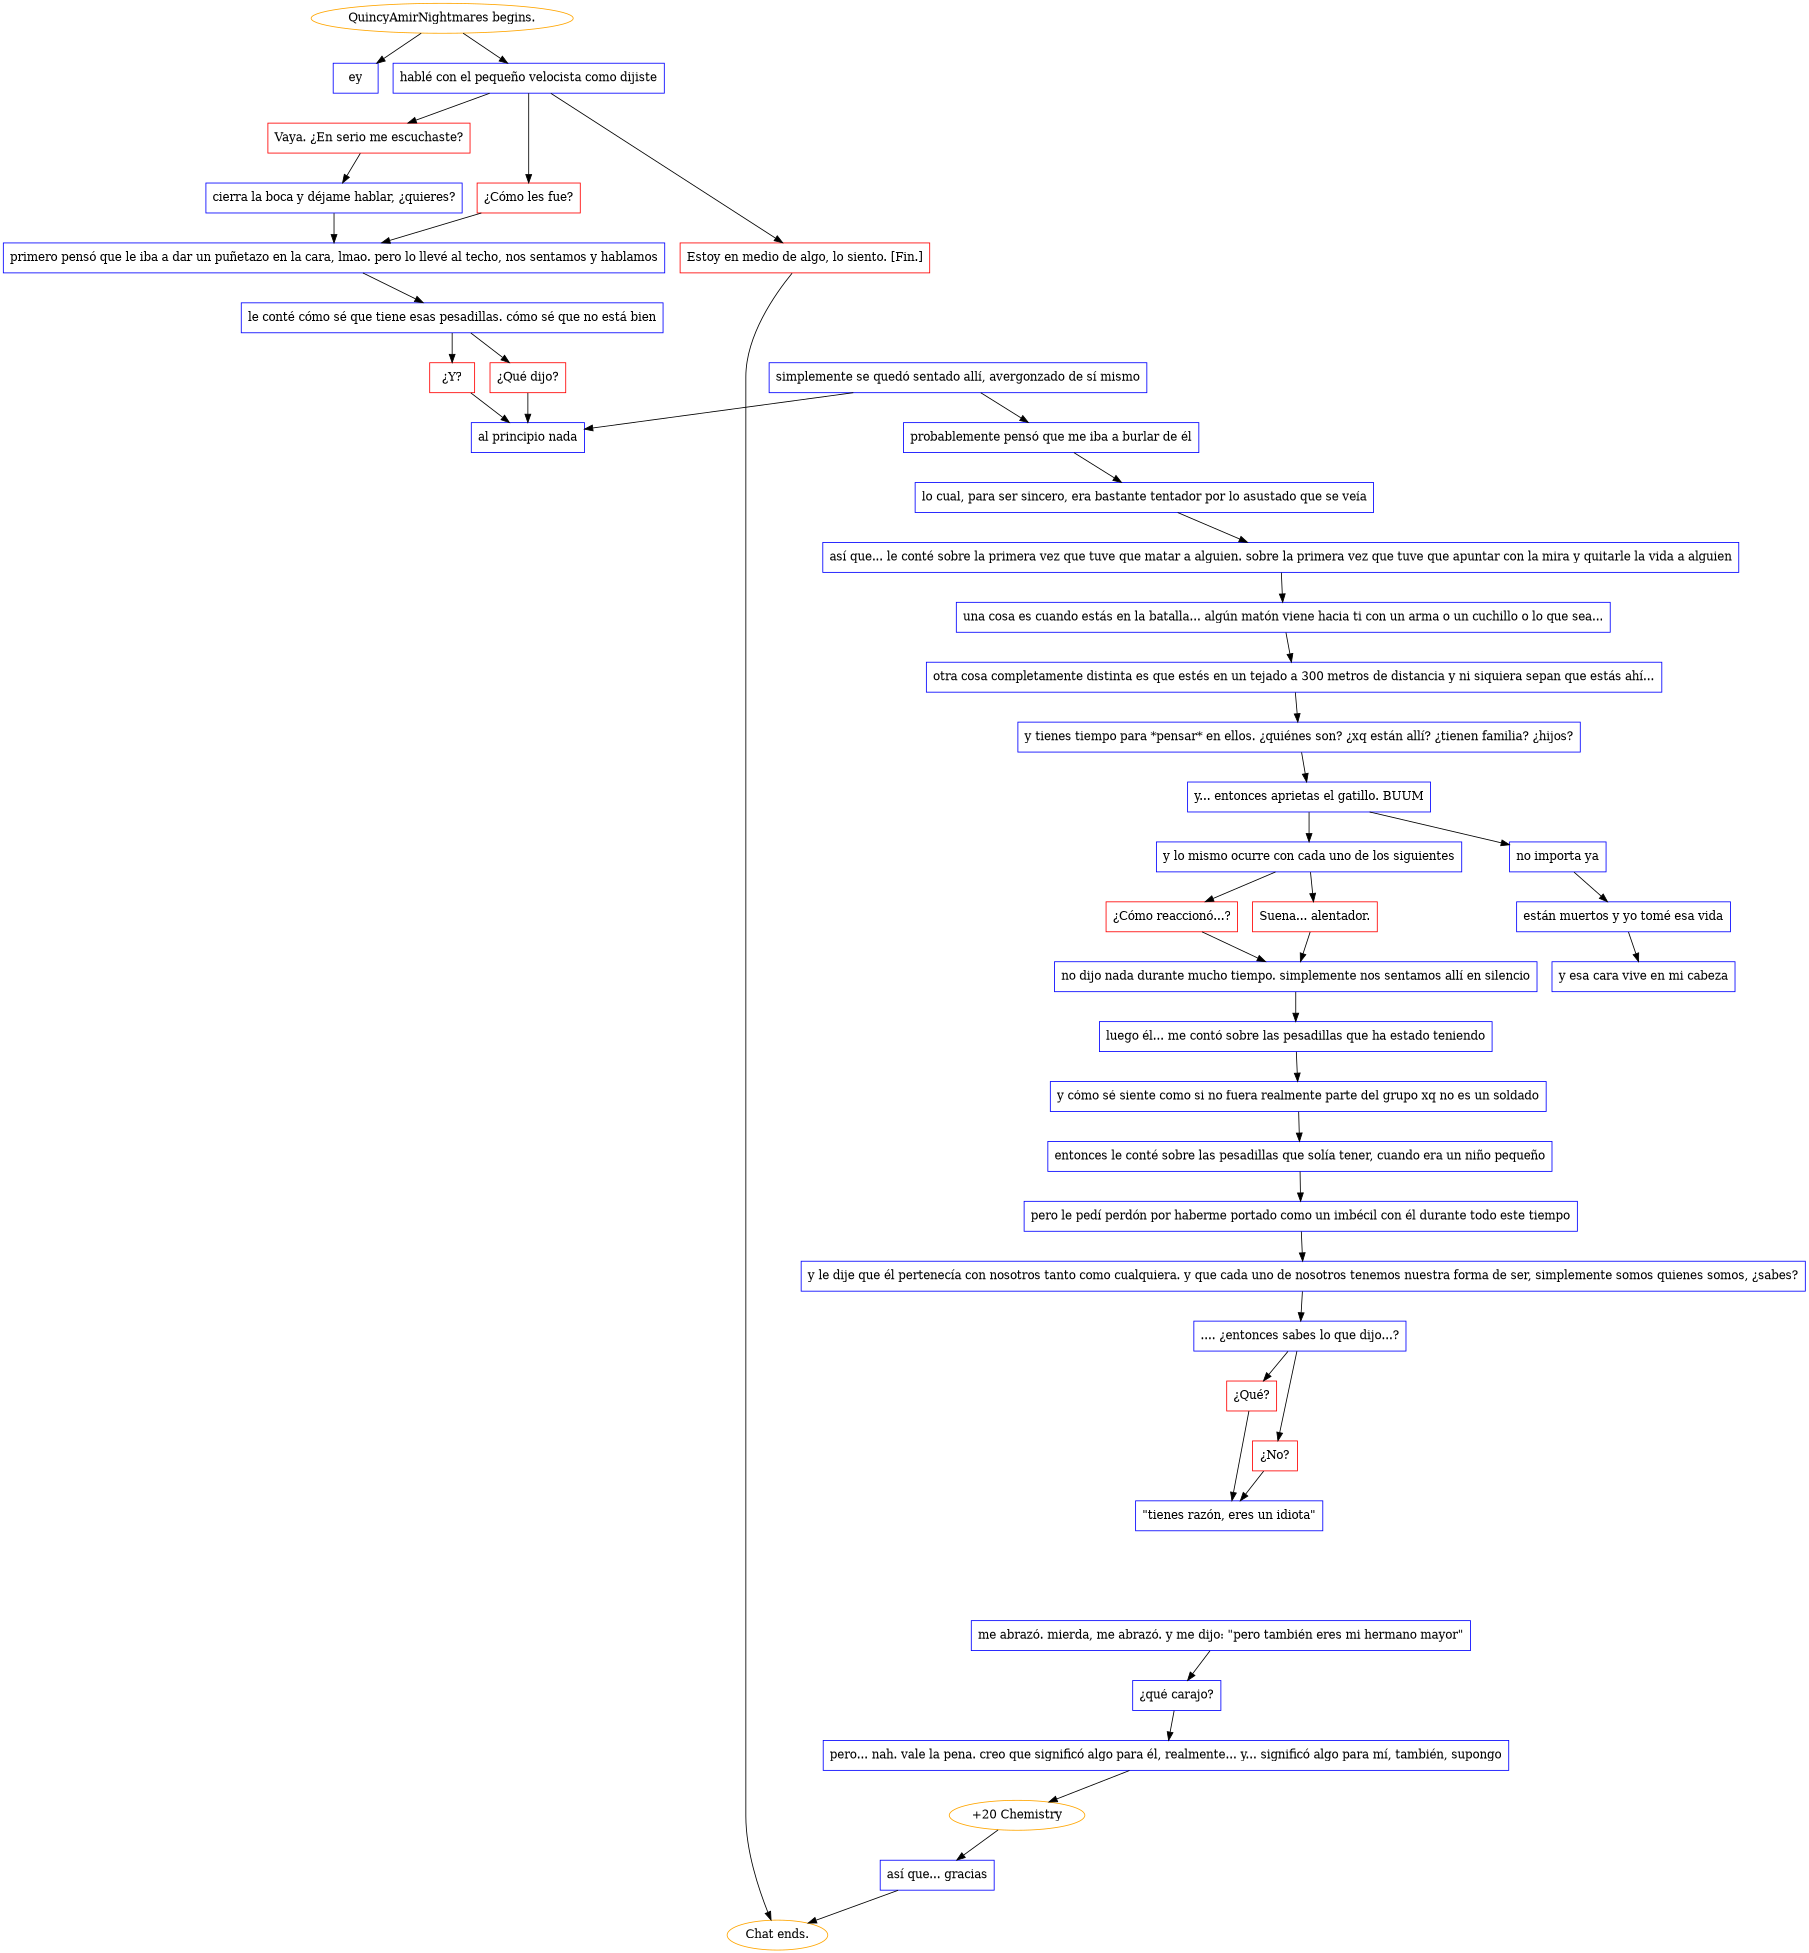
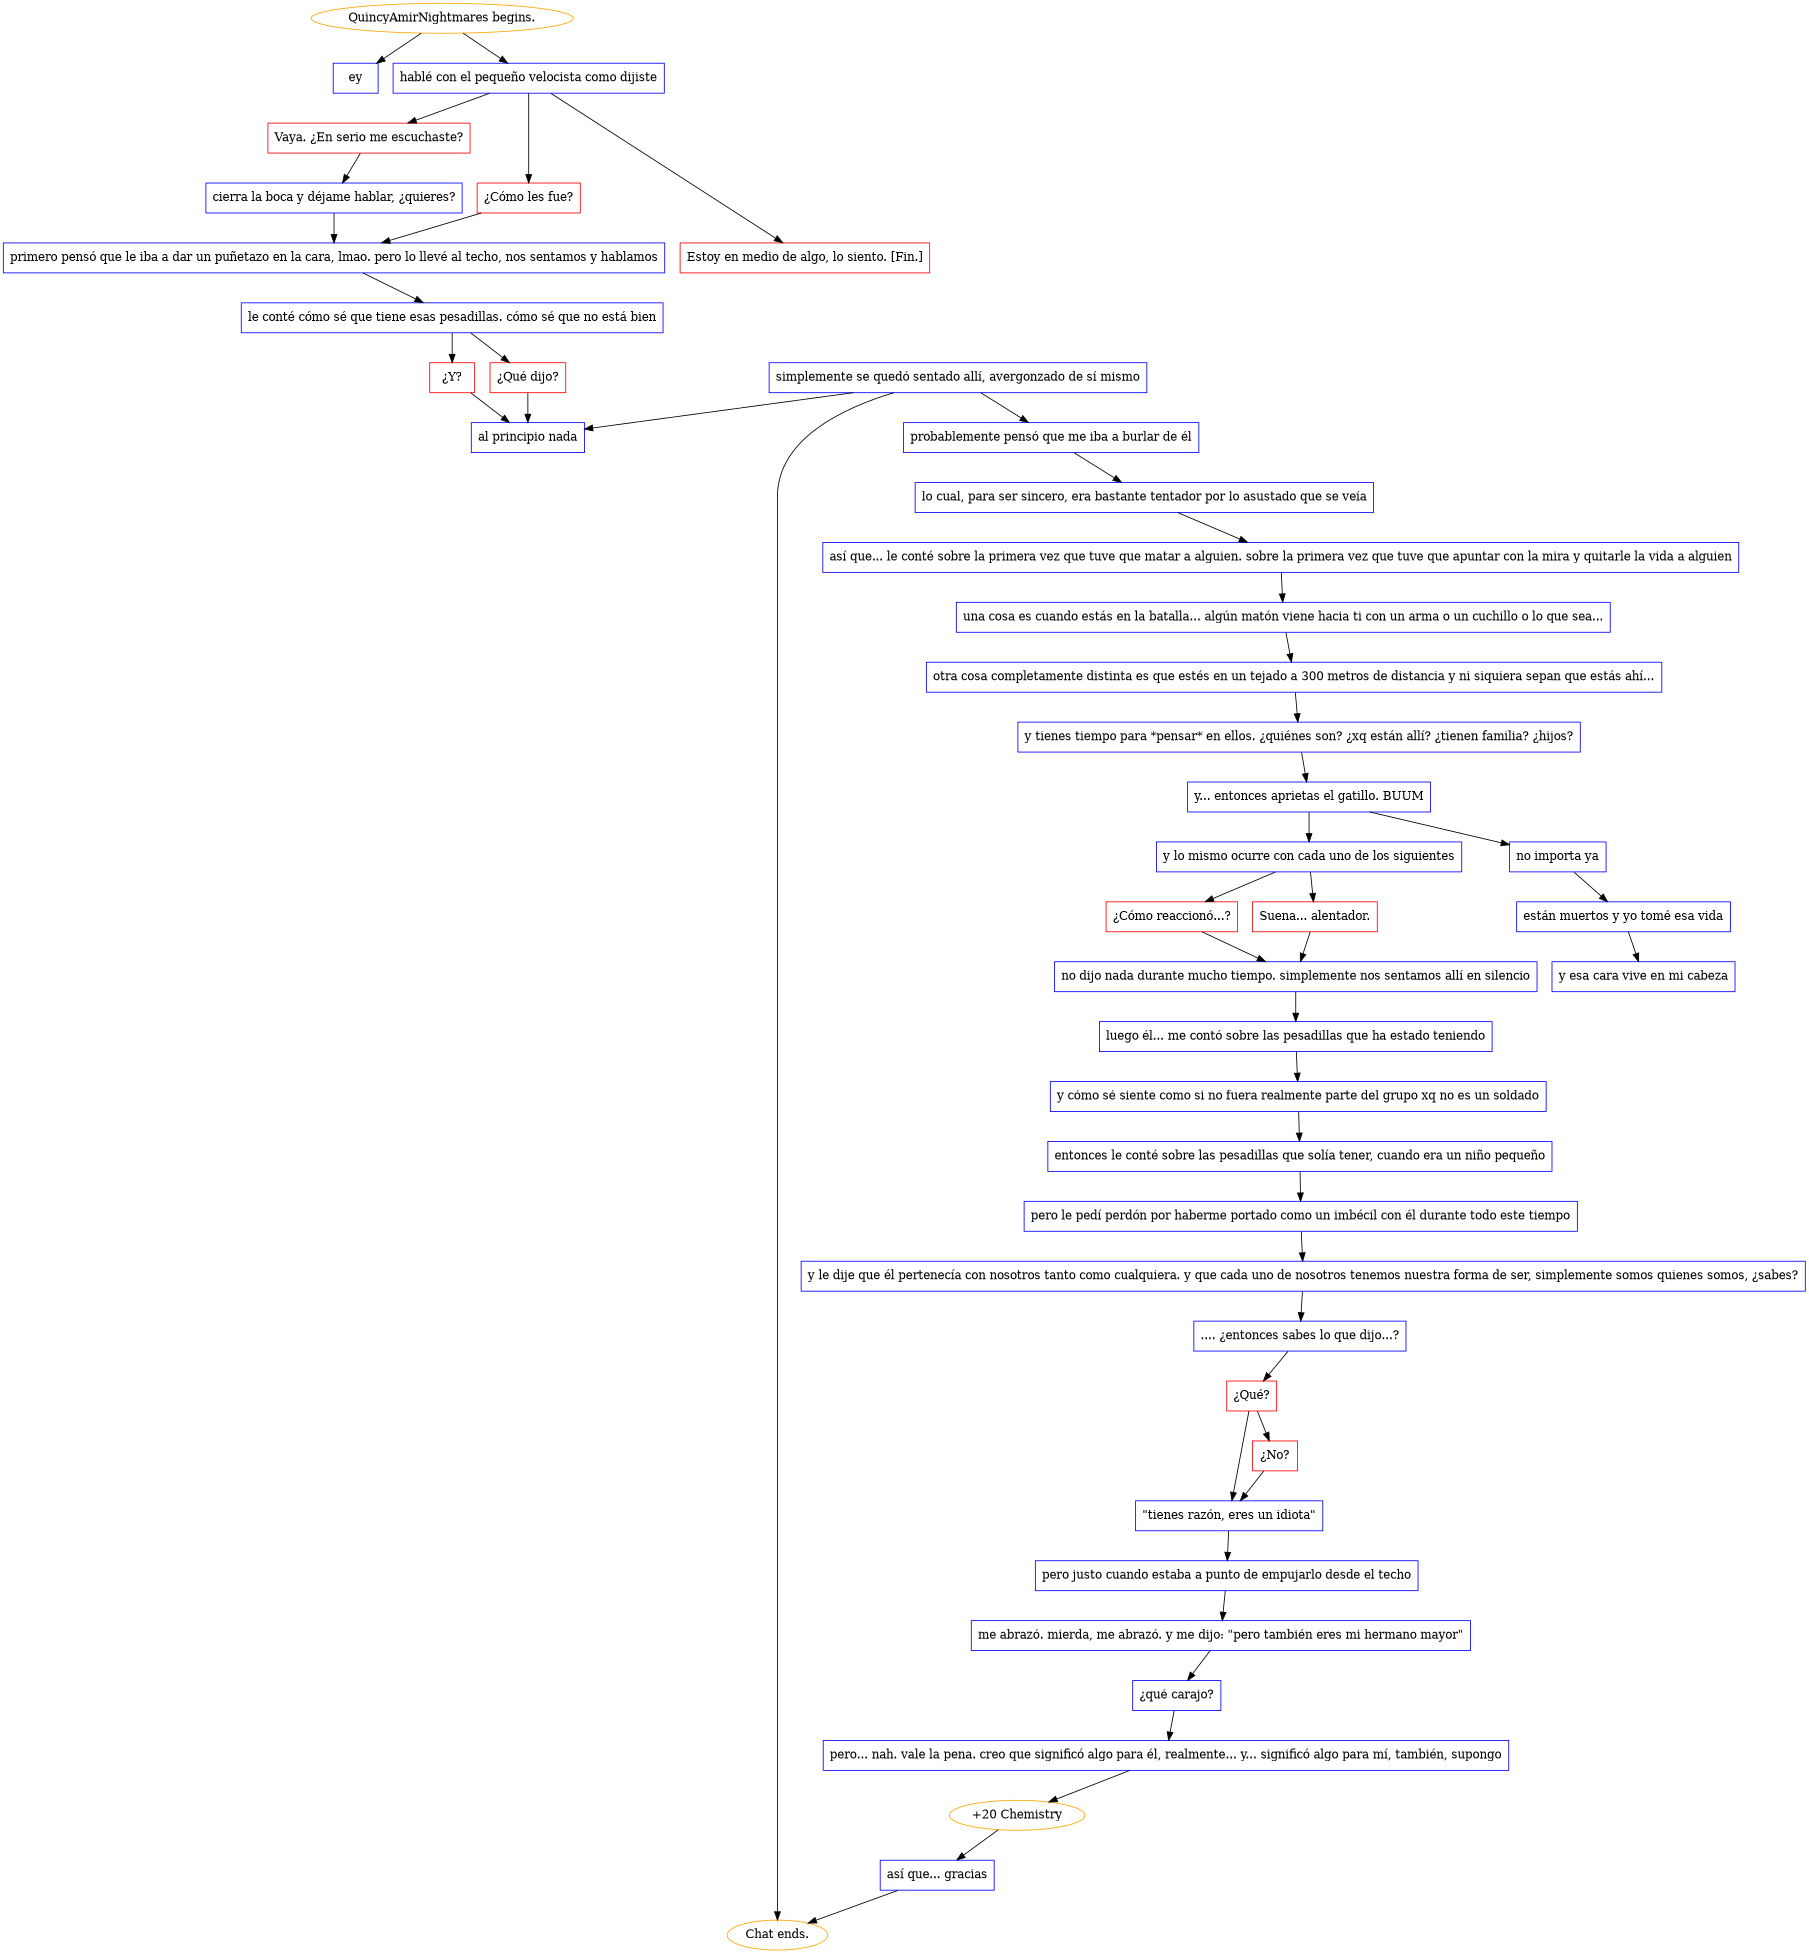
edge "Estoy en medio de algo, lo siento. [Fin.]" -> "Chat ends.": now "simplemente se quedó sentado allí, avergonzado de sí mismo" -> "Chat ends."
edge ".... ¿entonces sabes lo que dijo...?" -> "¿No?": now "¿Qué?" -> "¿No?"
node "pero justo cuando estaba a punto de empujarlo desde el techo": added
